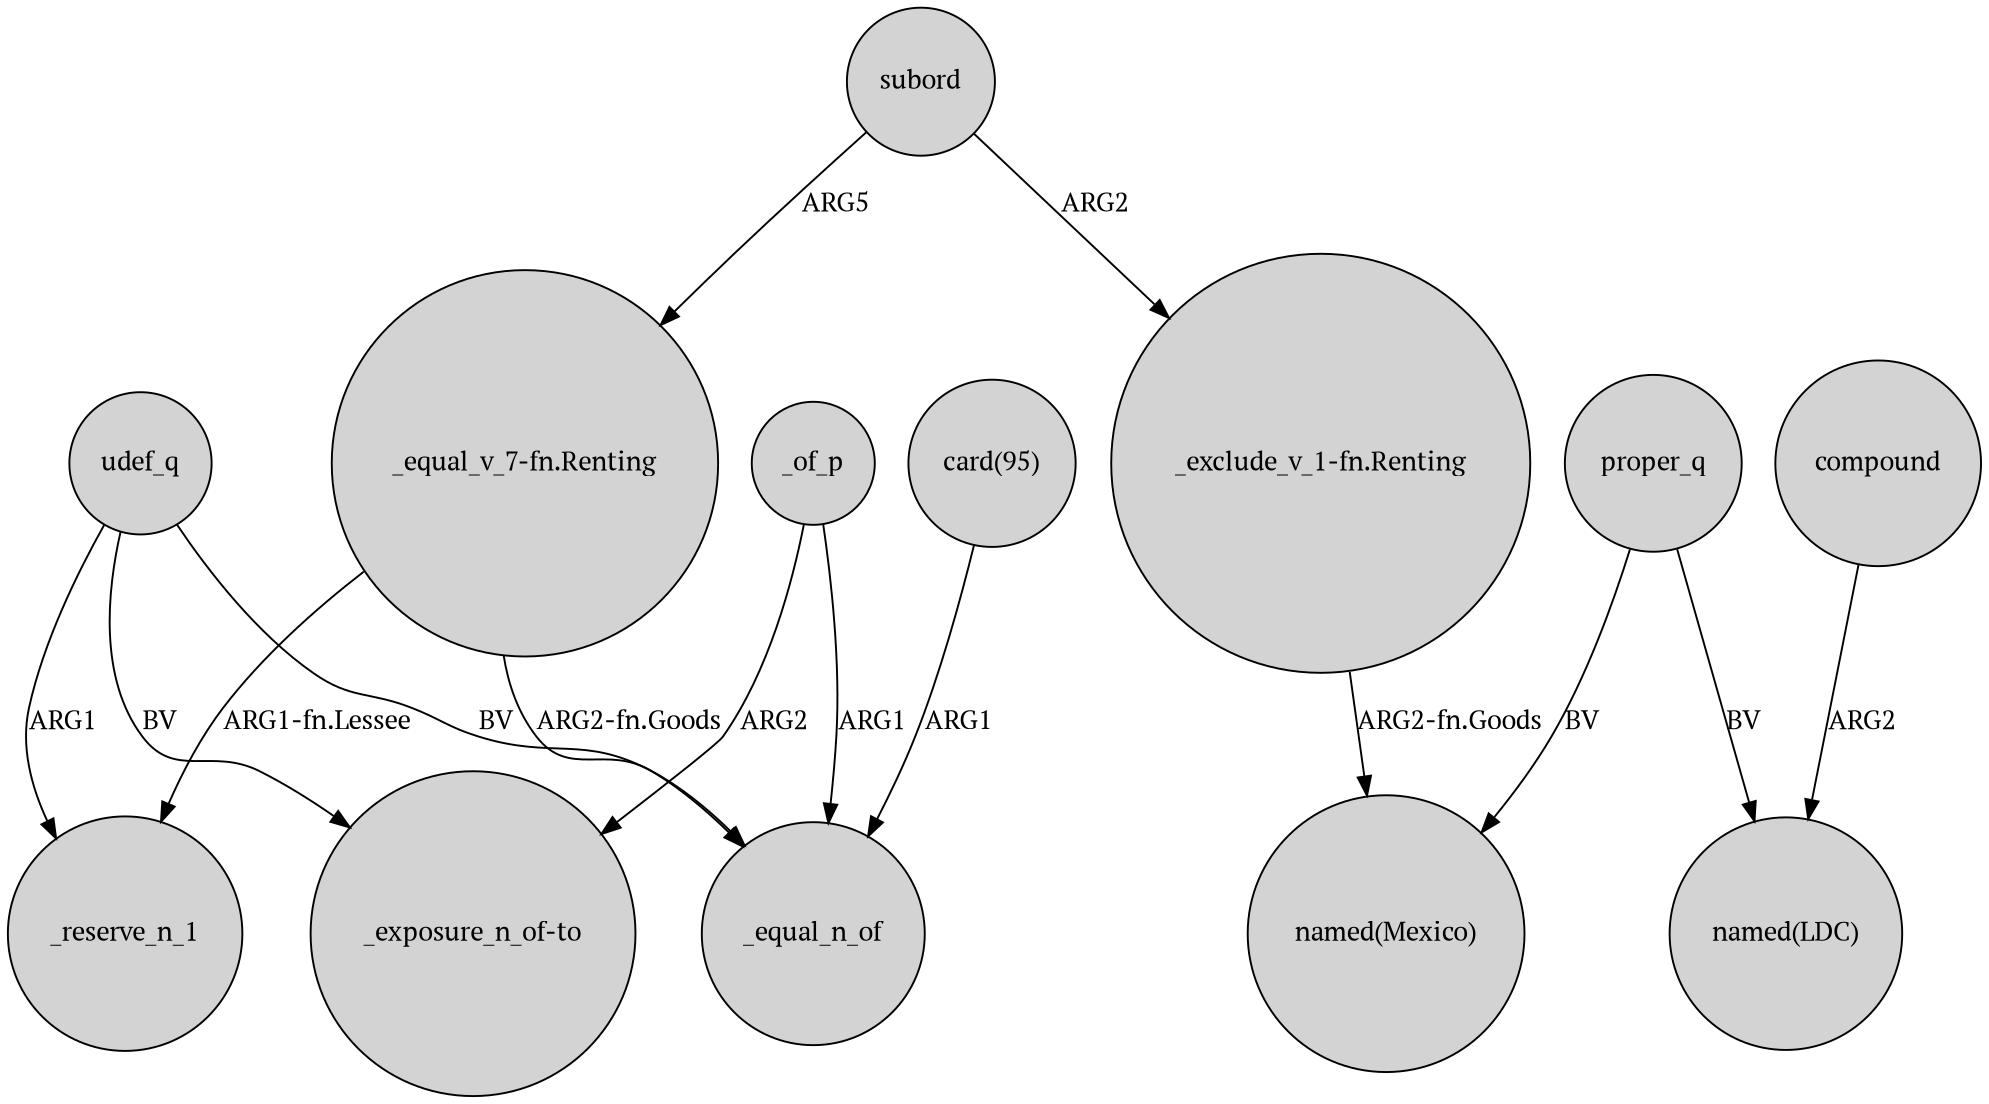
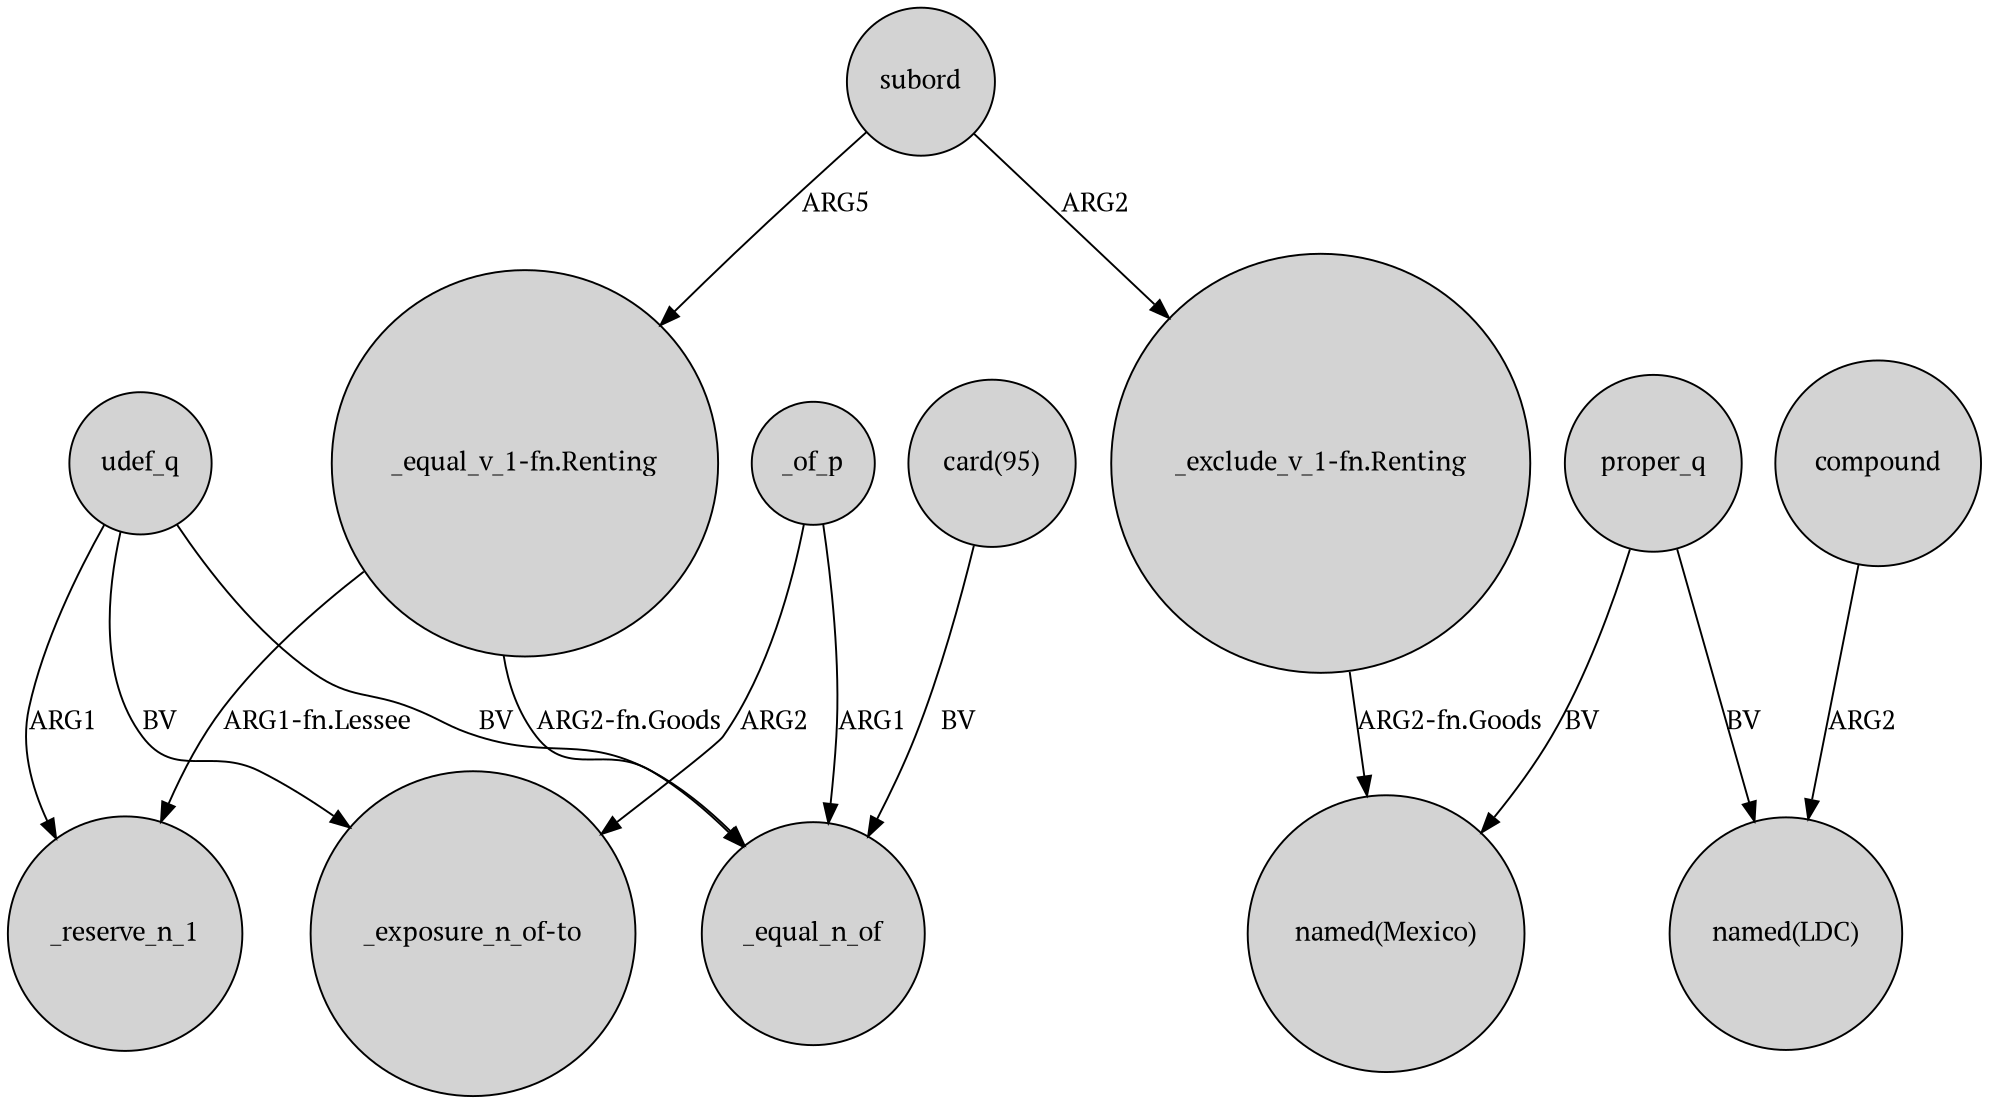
node "_equal_v_7-fn.Renting": label "_equal_v_7-fn.Renting" -> "_equal_v_1-fn.Renting"
edge "card(95)" -> "_equal_n_of": label "ARG1" -> "BV"
